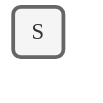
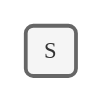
node "S": moved (38, 32) -> (51, 51)
